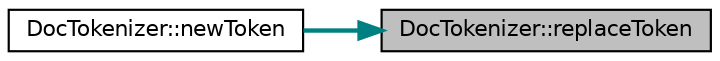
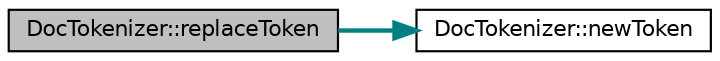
edge "DocTokenizer::newToken" -> "DocTokenizer::replaceToken": reversed
